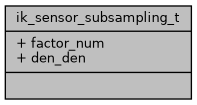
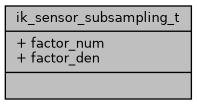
node "ik_sensor_subsampling_t": text "+ den_den" -> "+ factor_den"
